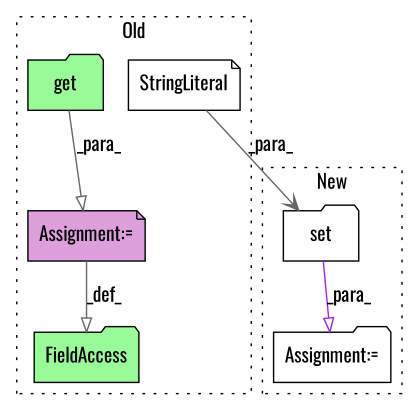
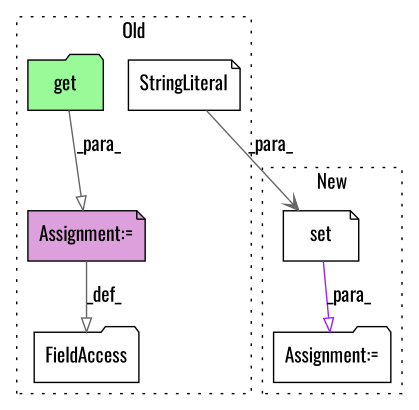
node "set": shape folder -> note
node "FieldAccess": fillcolor palegreen -> white
